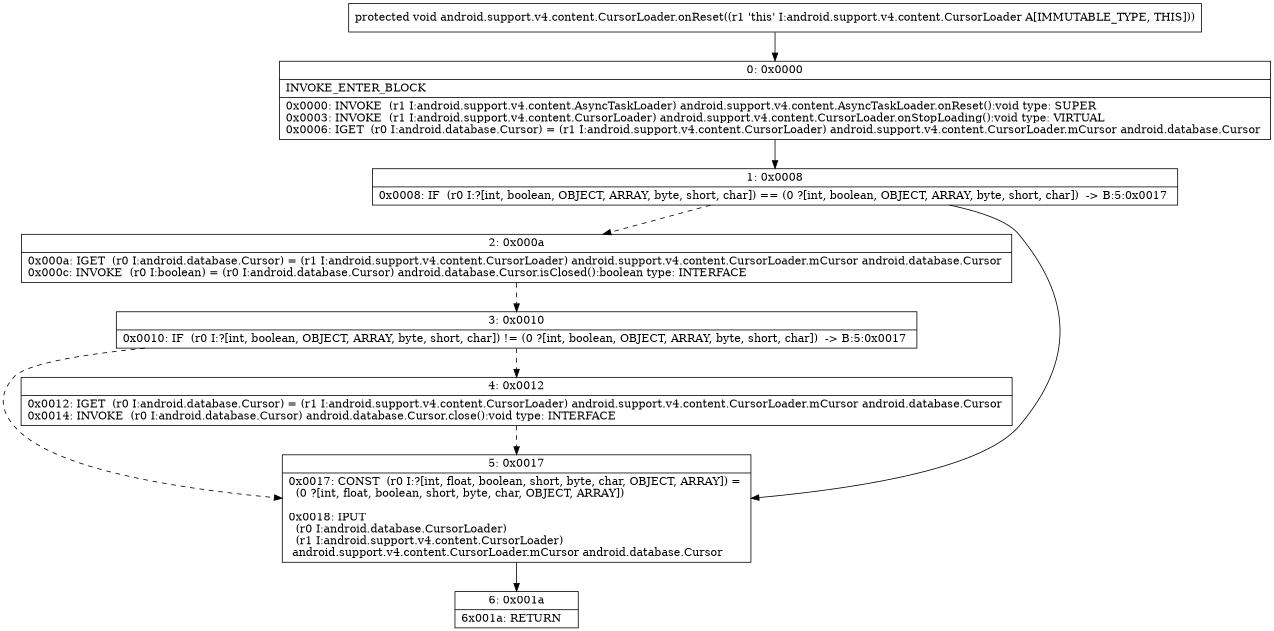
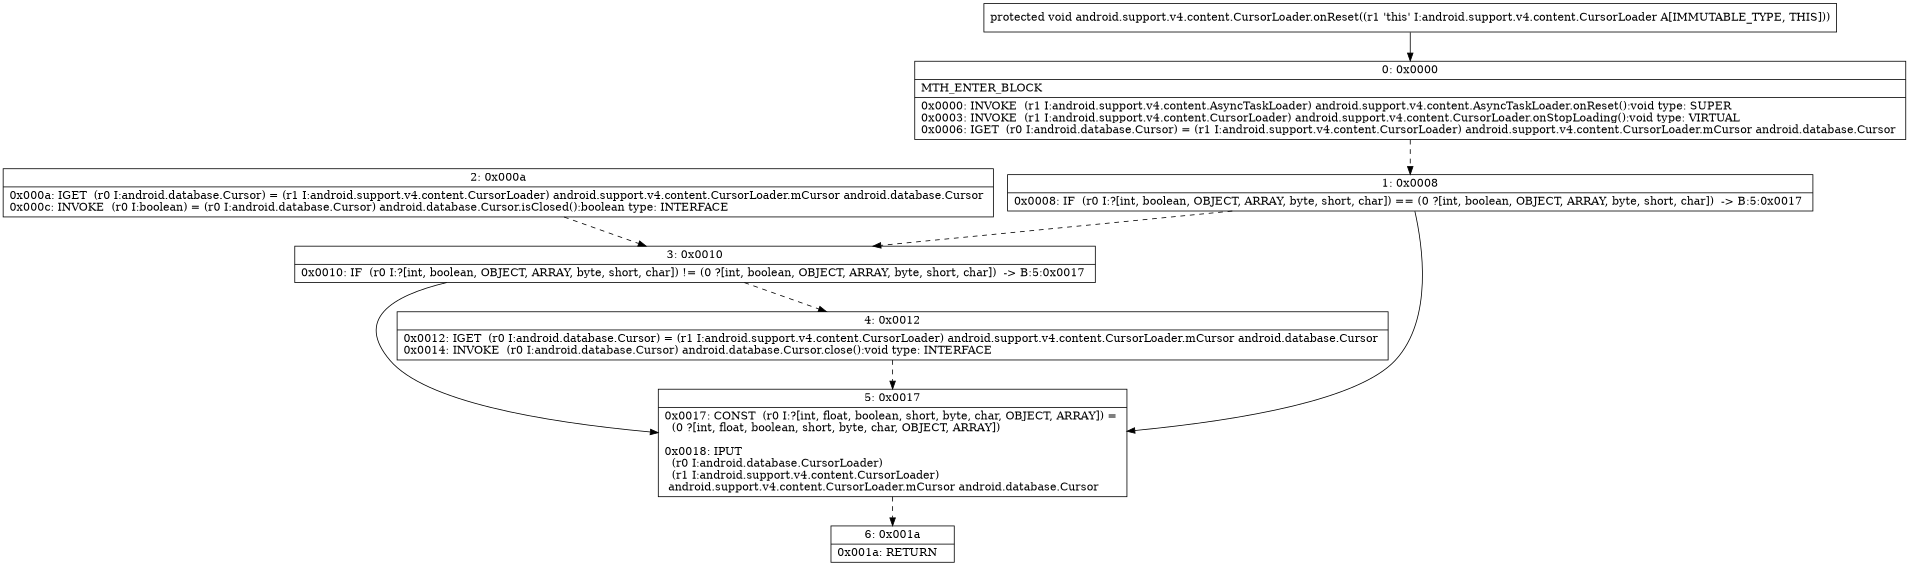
node "0: 0x0000": text "INVOKE_ENTER_BLOCK" -> "MTH_ENTER_BLOCK"
edge "0: 0x0000" -> "1: 0x0008": style solid -> dashed
edge "1: 0x0008" -> "2: 0x000a": now "1: 0x0008" -> "3: 0x0010"
edge "3: 0x0010" -> "5: 0x0017": style dashed -> solid
edge "5: 0x0017" -> "6: 0x001a": style solid -> dashed
node "6: 0x001a": text "6x001a: RETURN" -> "0x001a: RETURN"
